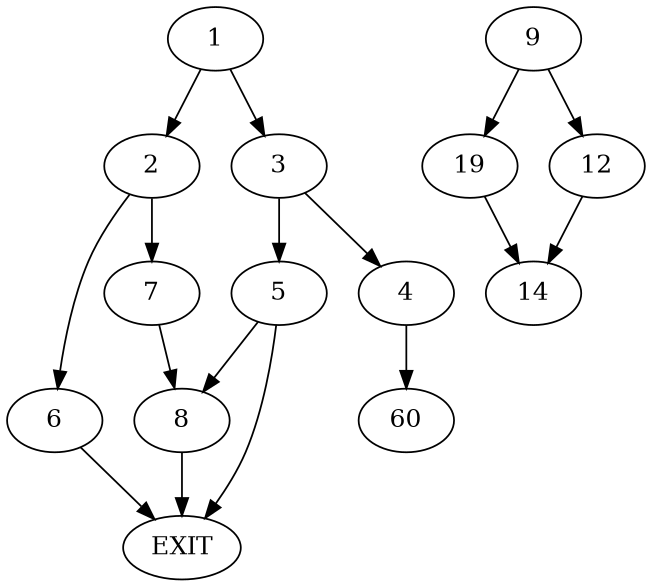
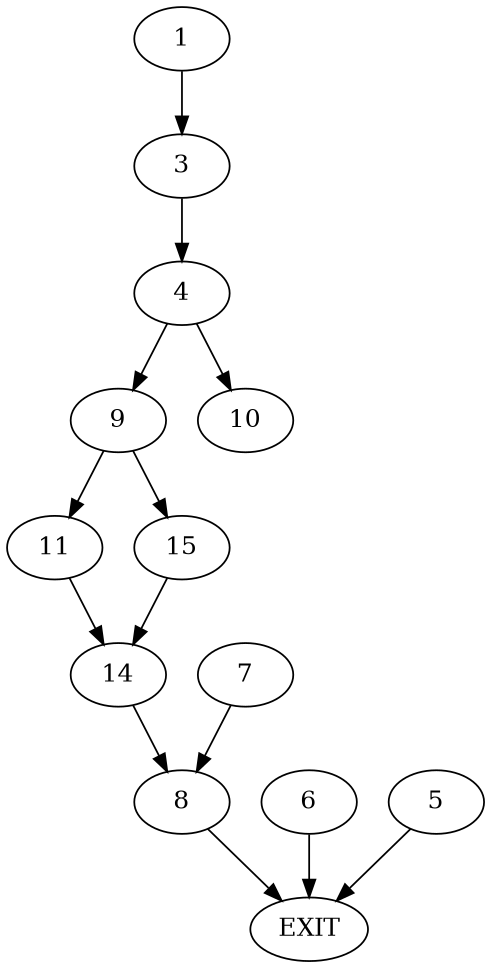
node "2": removed
node "19": label "19" -> "11"
node "12": label "12" -> "15"
edge "3" -> "5": removed
edge "4" -> "9": added
edge "5" -> "8": now "14" -> "8"
node "60": label "60" -> "10"
